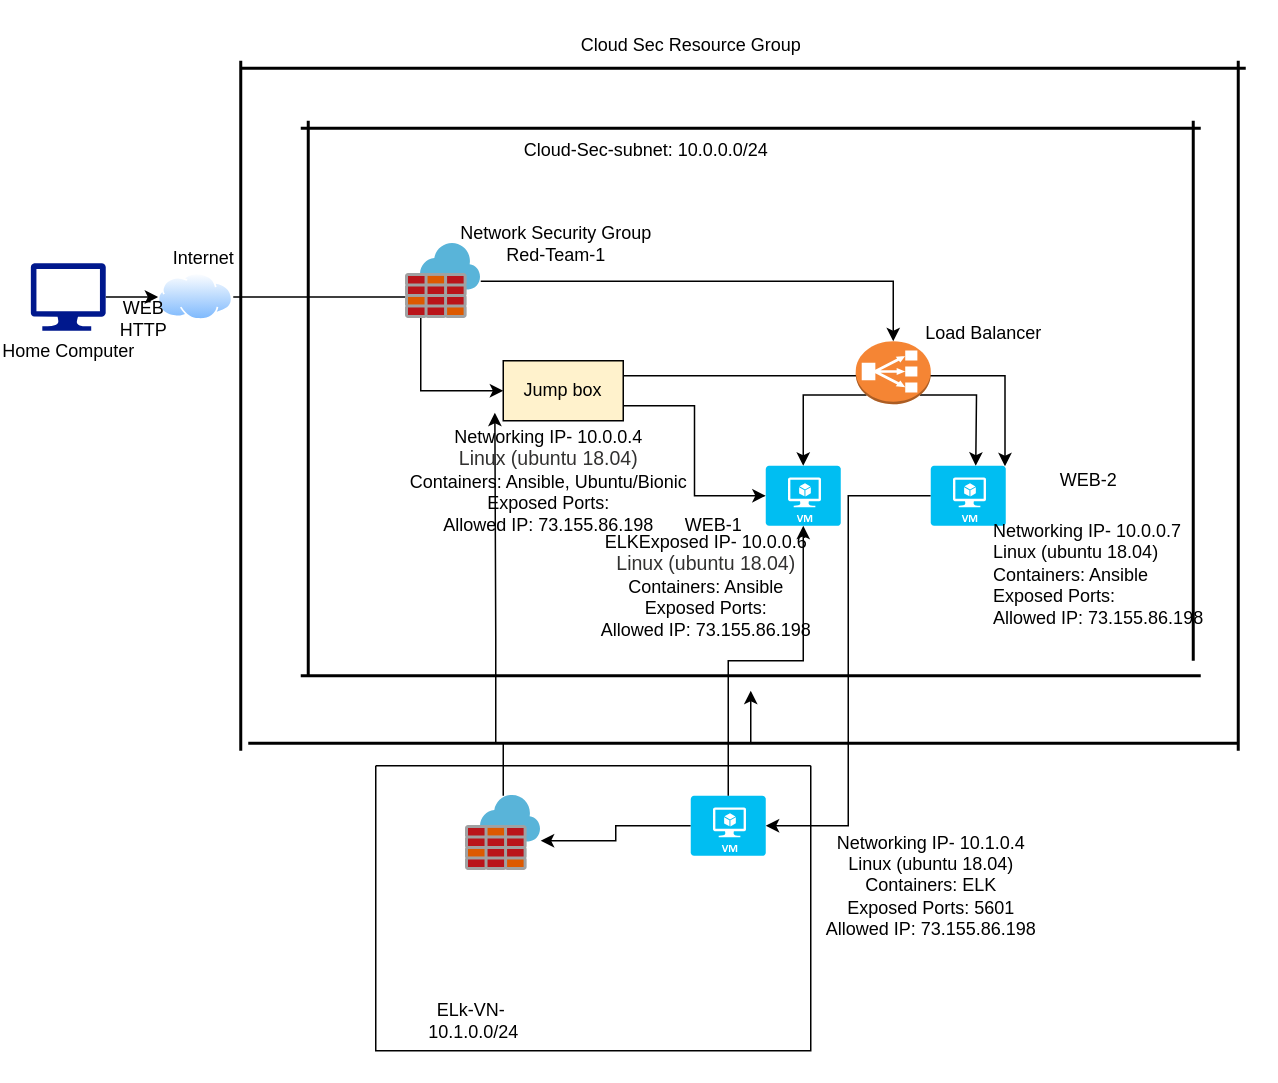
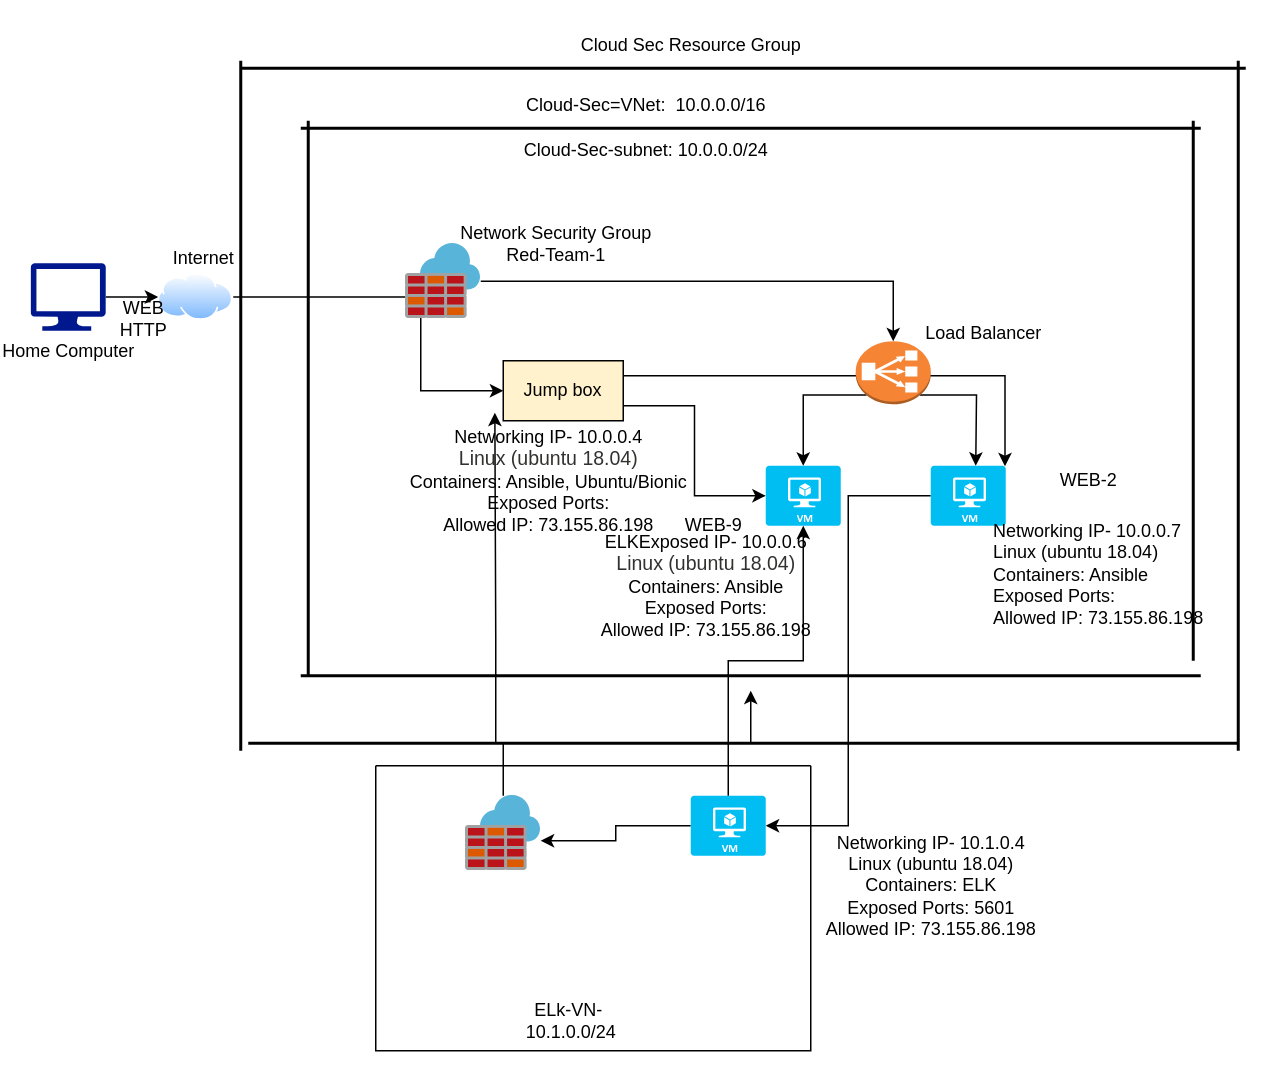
node "Cloud-Sec=VNet: 10.0.0.0/16": added
node "WEB-1": label "WEB-1" -> "WEB-9"
node "ELk-VN- 10.1.0.0/24": moved (473, 1021) -> (571, 1021)
